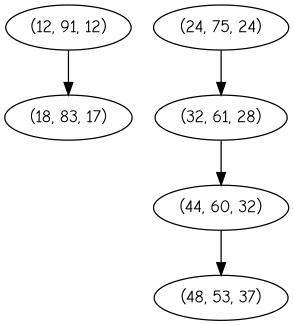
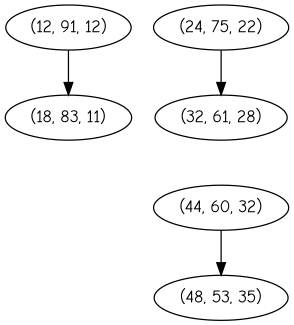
node "(24, 75, 24)": label "(24, 75, 24)" -> "(24, 75, 22)"
node "(18, 83, 17)": label "(18, 83, 17)" -> "(18, 83, 11)"
edge "(32, 61, 28)" -> "(44, 60, 32)": removed
node "(48, 53, 37)": label "(48, 53, 37)" -> "(48, 53, 35)"
